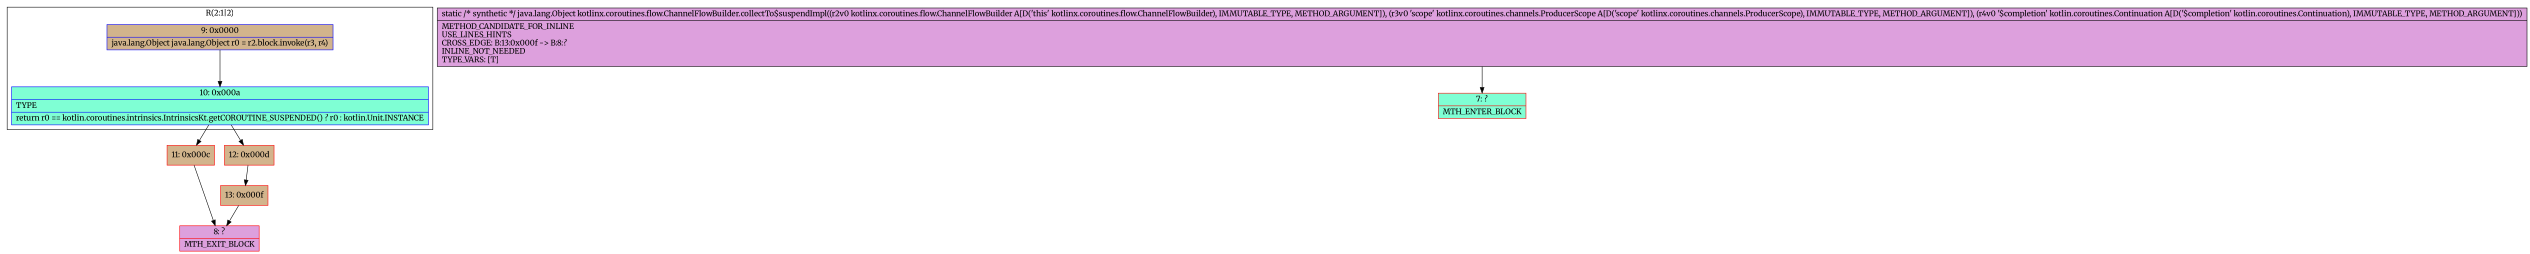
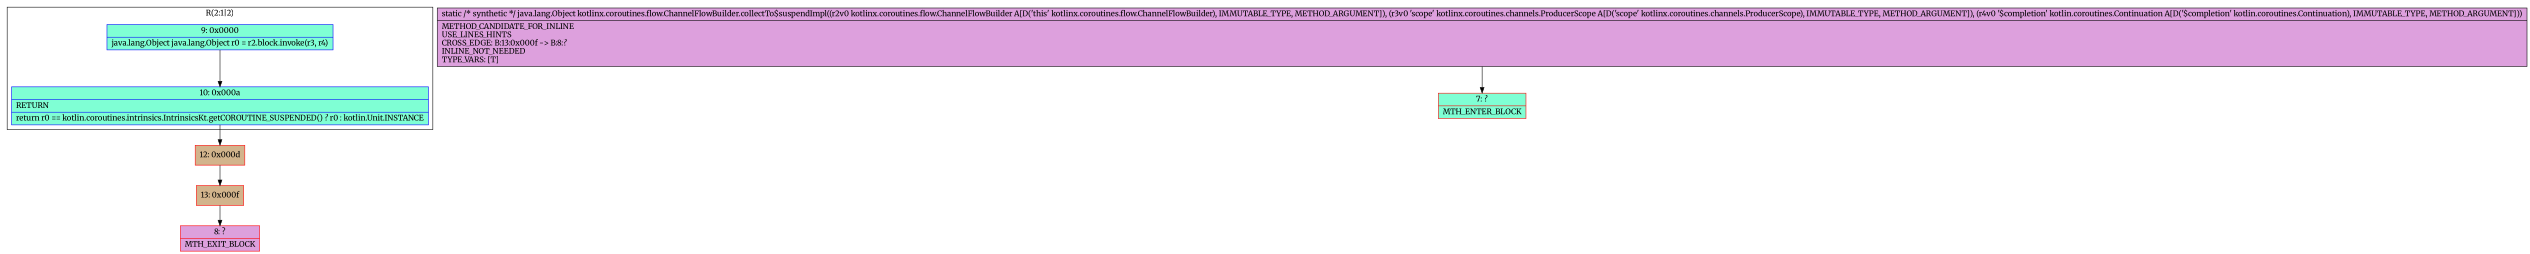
node "9: 0x0000": fillcolor tan -> aquamarine
node "10: 0x000a": text "TYPE" -> "RETURN"
node "11: 0x000c": removed
